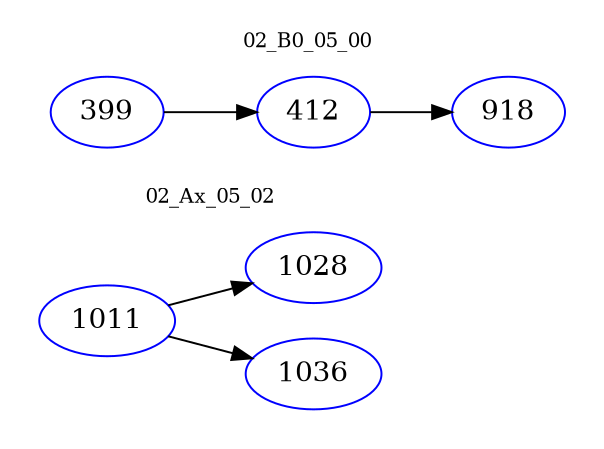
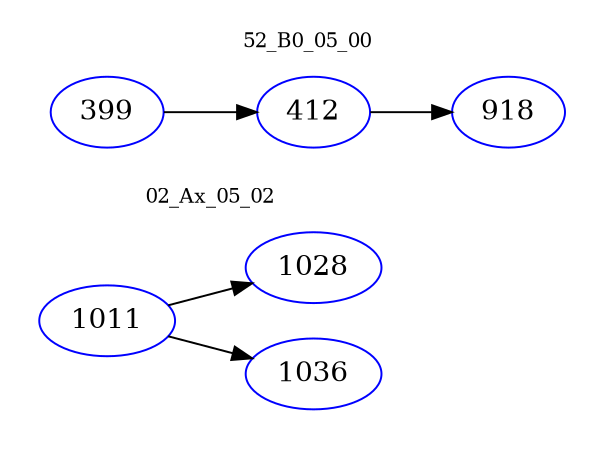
cluster "02_B0_05_00": label "02_B0_05_00" -> "52_B0_05_00"
